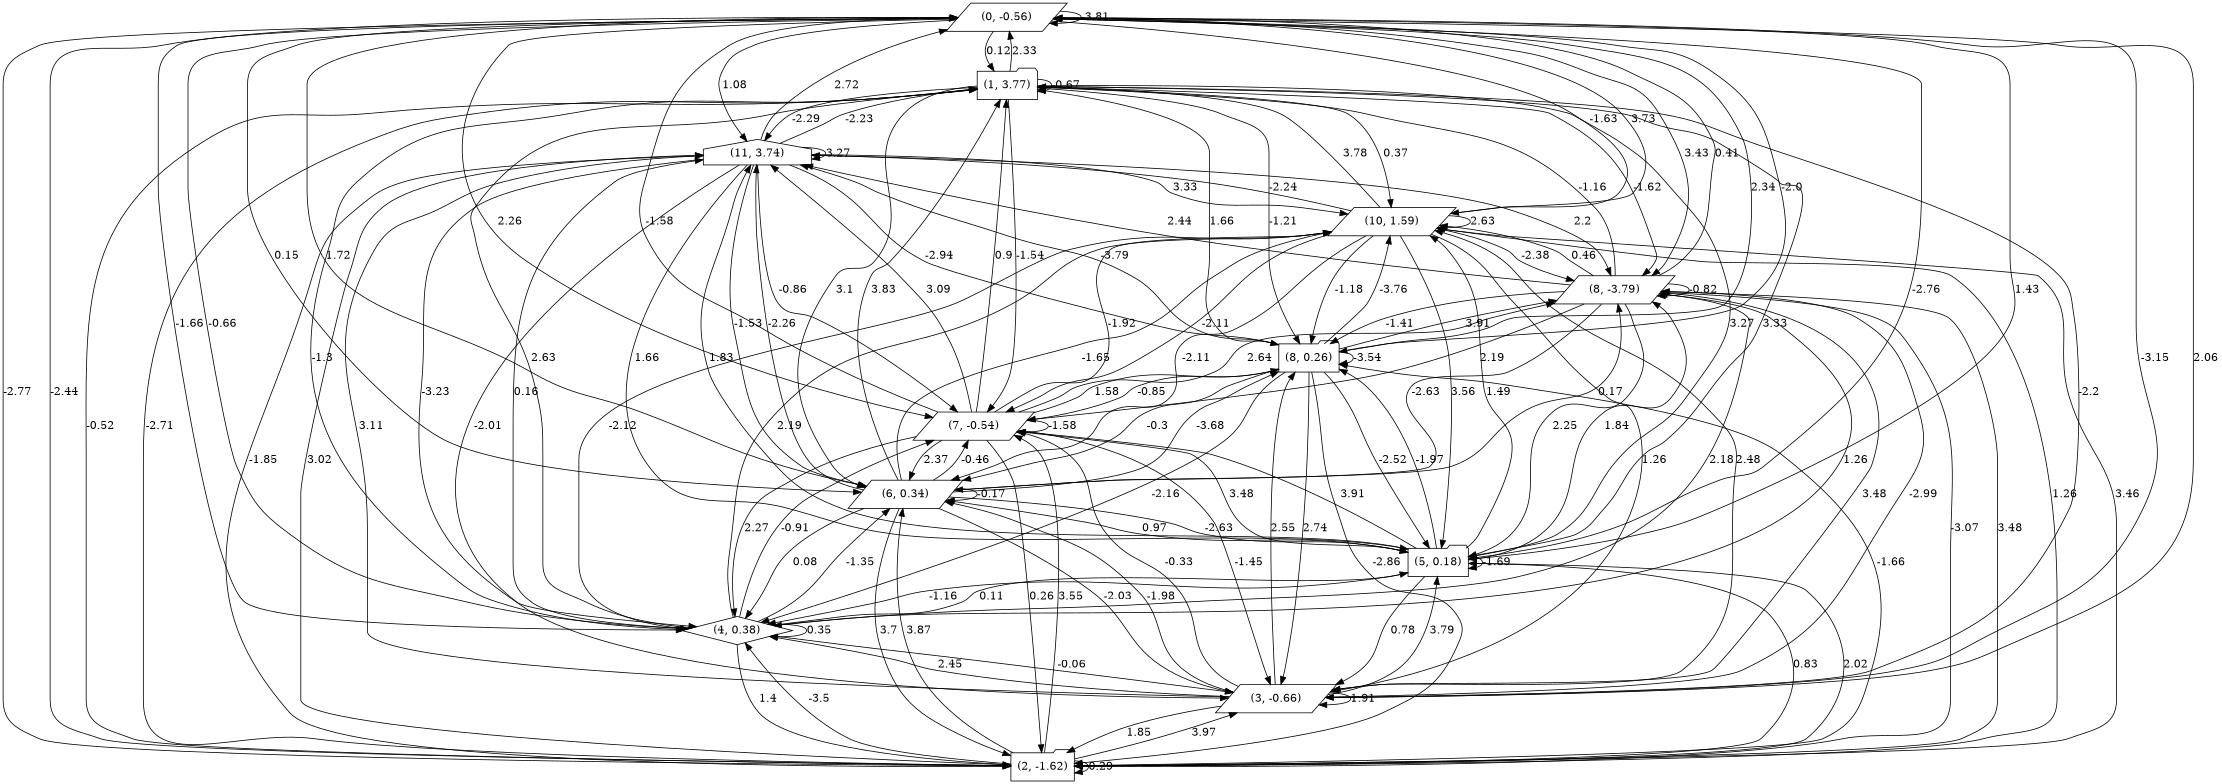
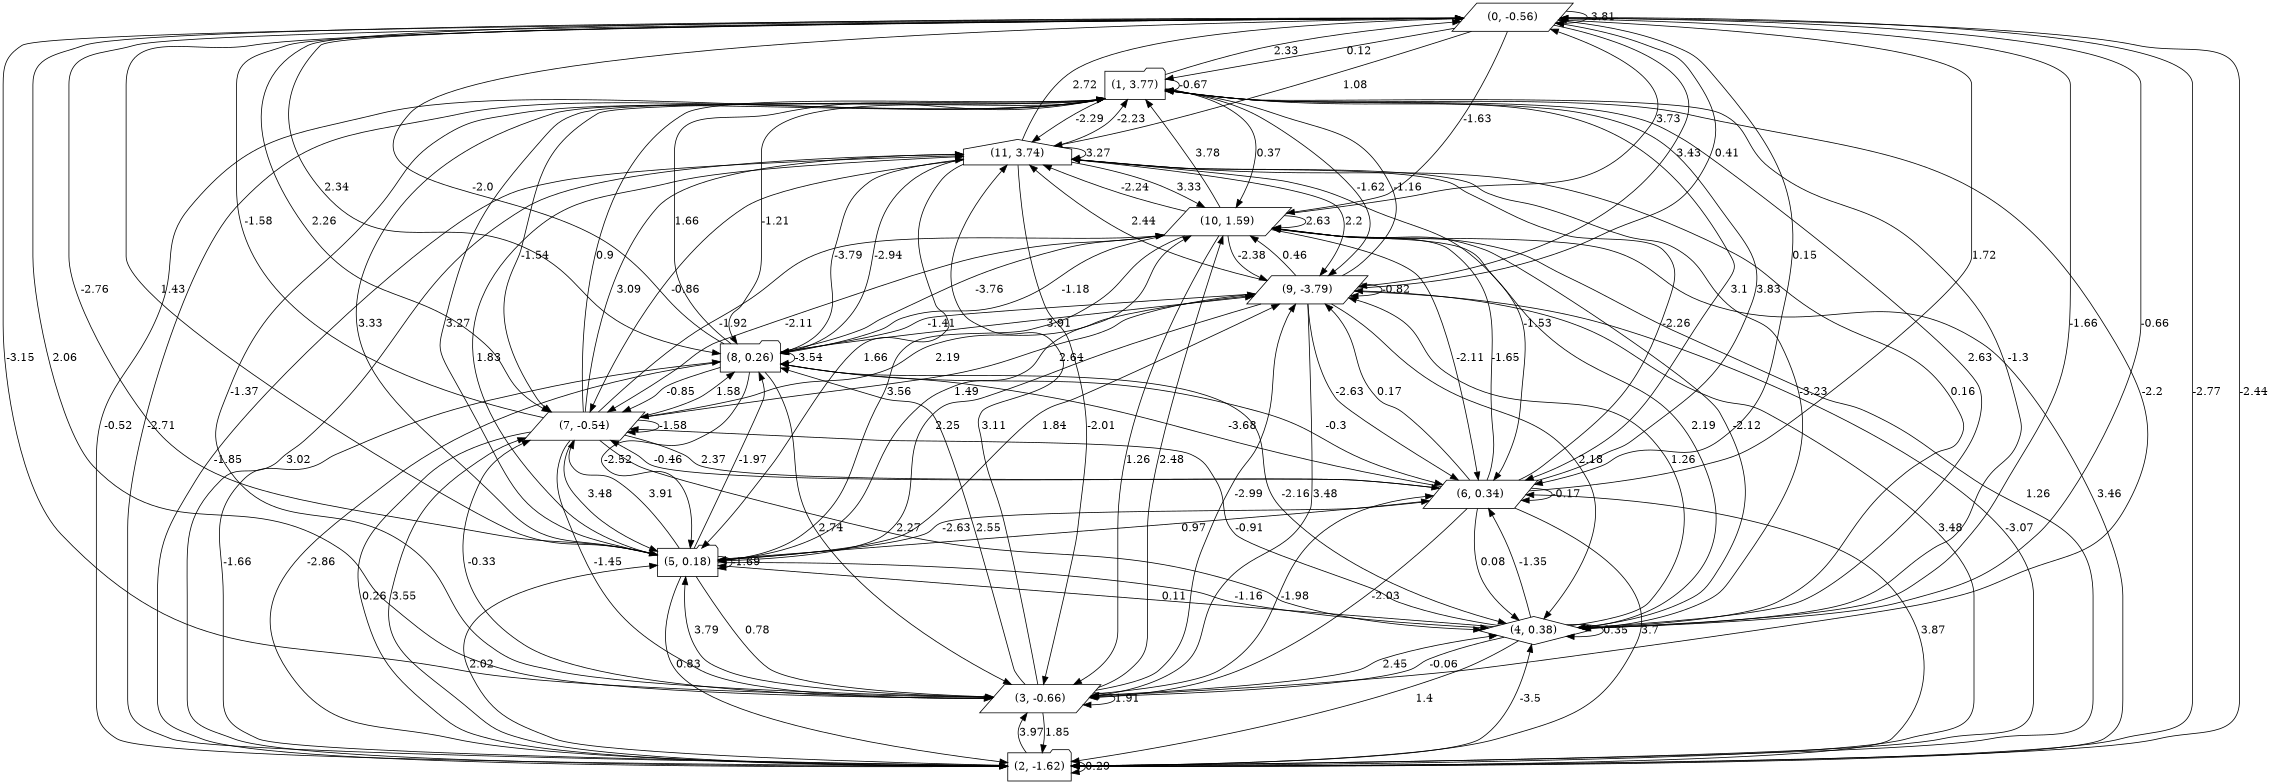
node "(8, -3.79)": label "(8, -3.79)" -> "(9, -3.79)"
edge "(3, -0.66)" -> "(1, 3.77)": added, label "-1.37"
